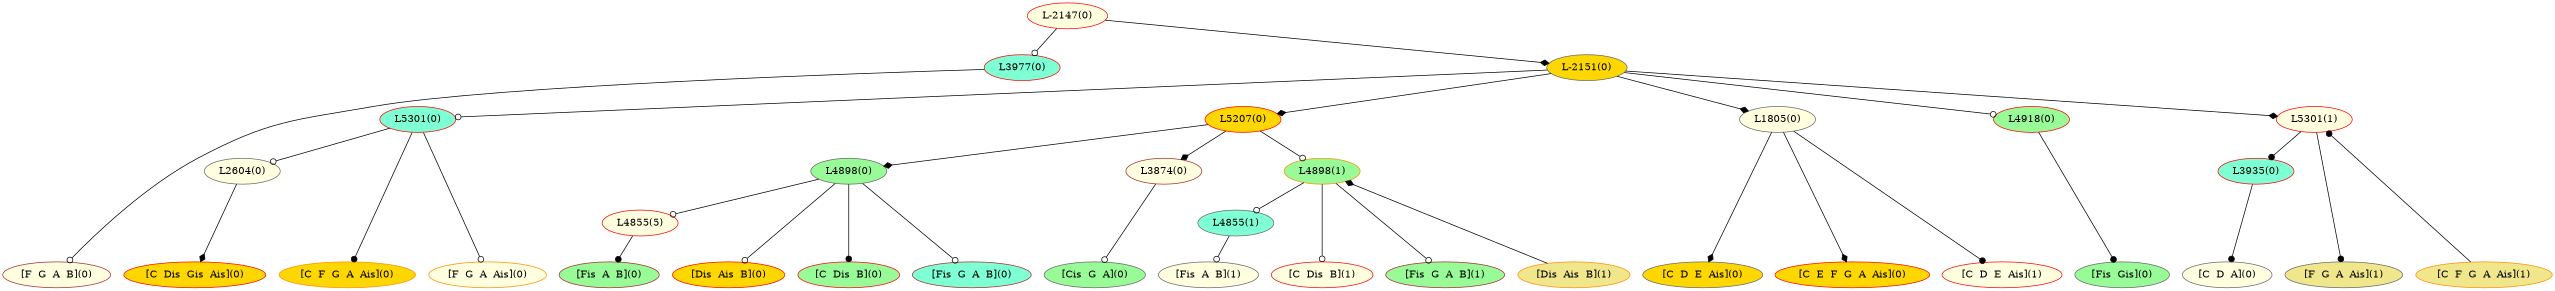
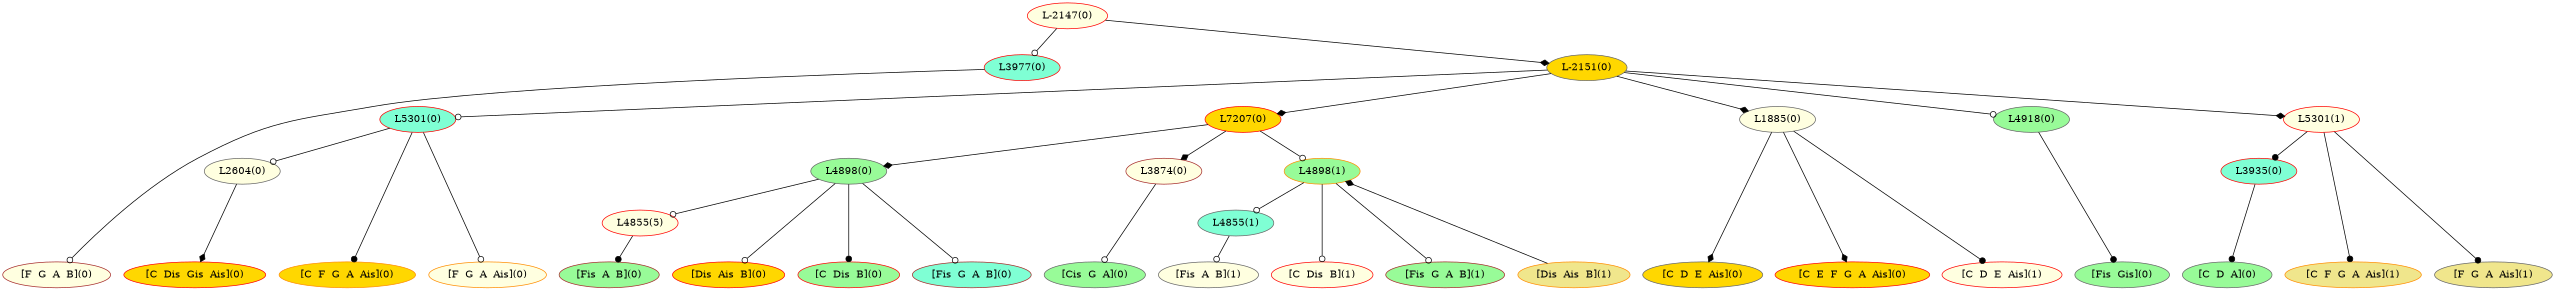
node "L5207(0)": label "L5207(0)" -> "L7207(0)"
node "L1805(0)": label "L1805(0)" -> "L1885(0)"
node "L4918(0)": color red -> gray40
edge "[C  F  G  A  Ais](1)" -> "L5301(1)": reversed
node "[C  D  A](0)": fillcolor lightyellow -> palegreen
